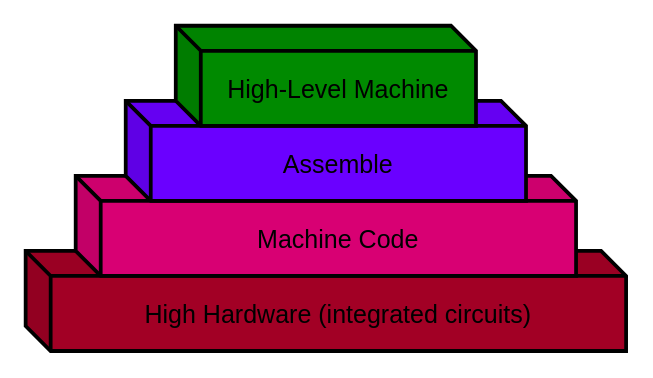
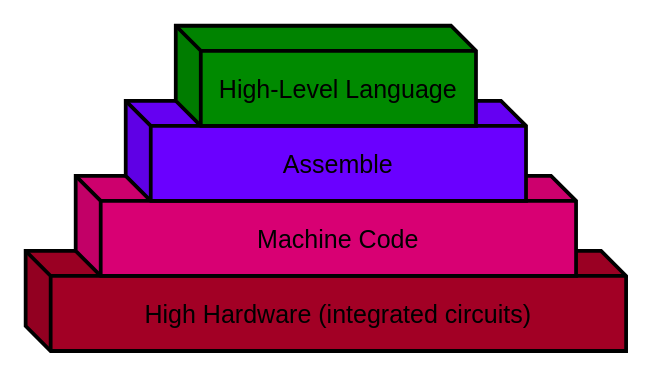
node "High-Level Machine": label "High-Level Machine" -> "High-Level Language"
